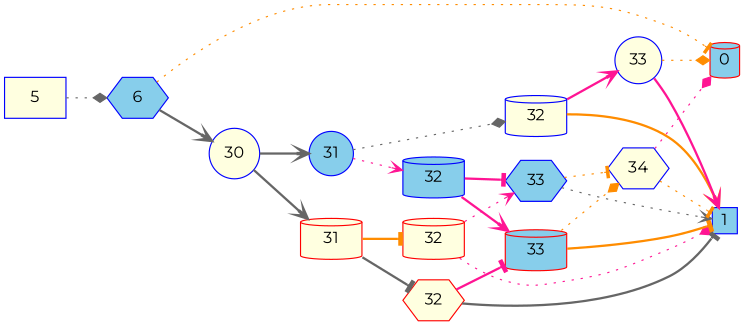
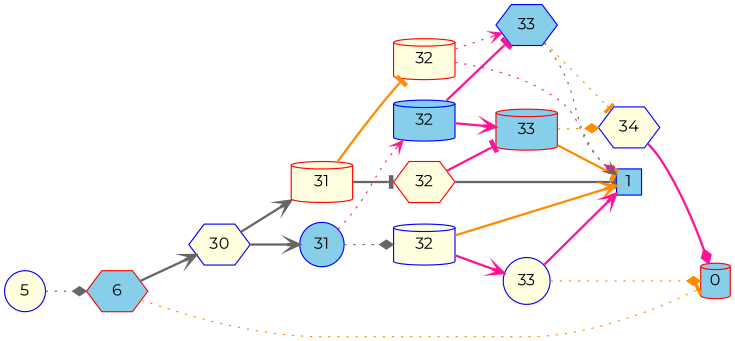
node "5": shape box -> circle
node "6": color blue -> red
edge "34" -> "0": style dotted -> bold
node "30": shape circle -> hexagon
edge "34" -> "1": removed
